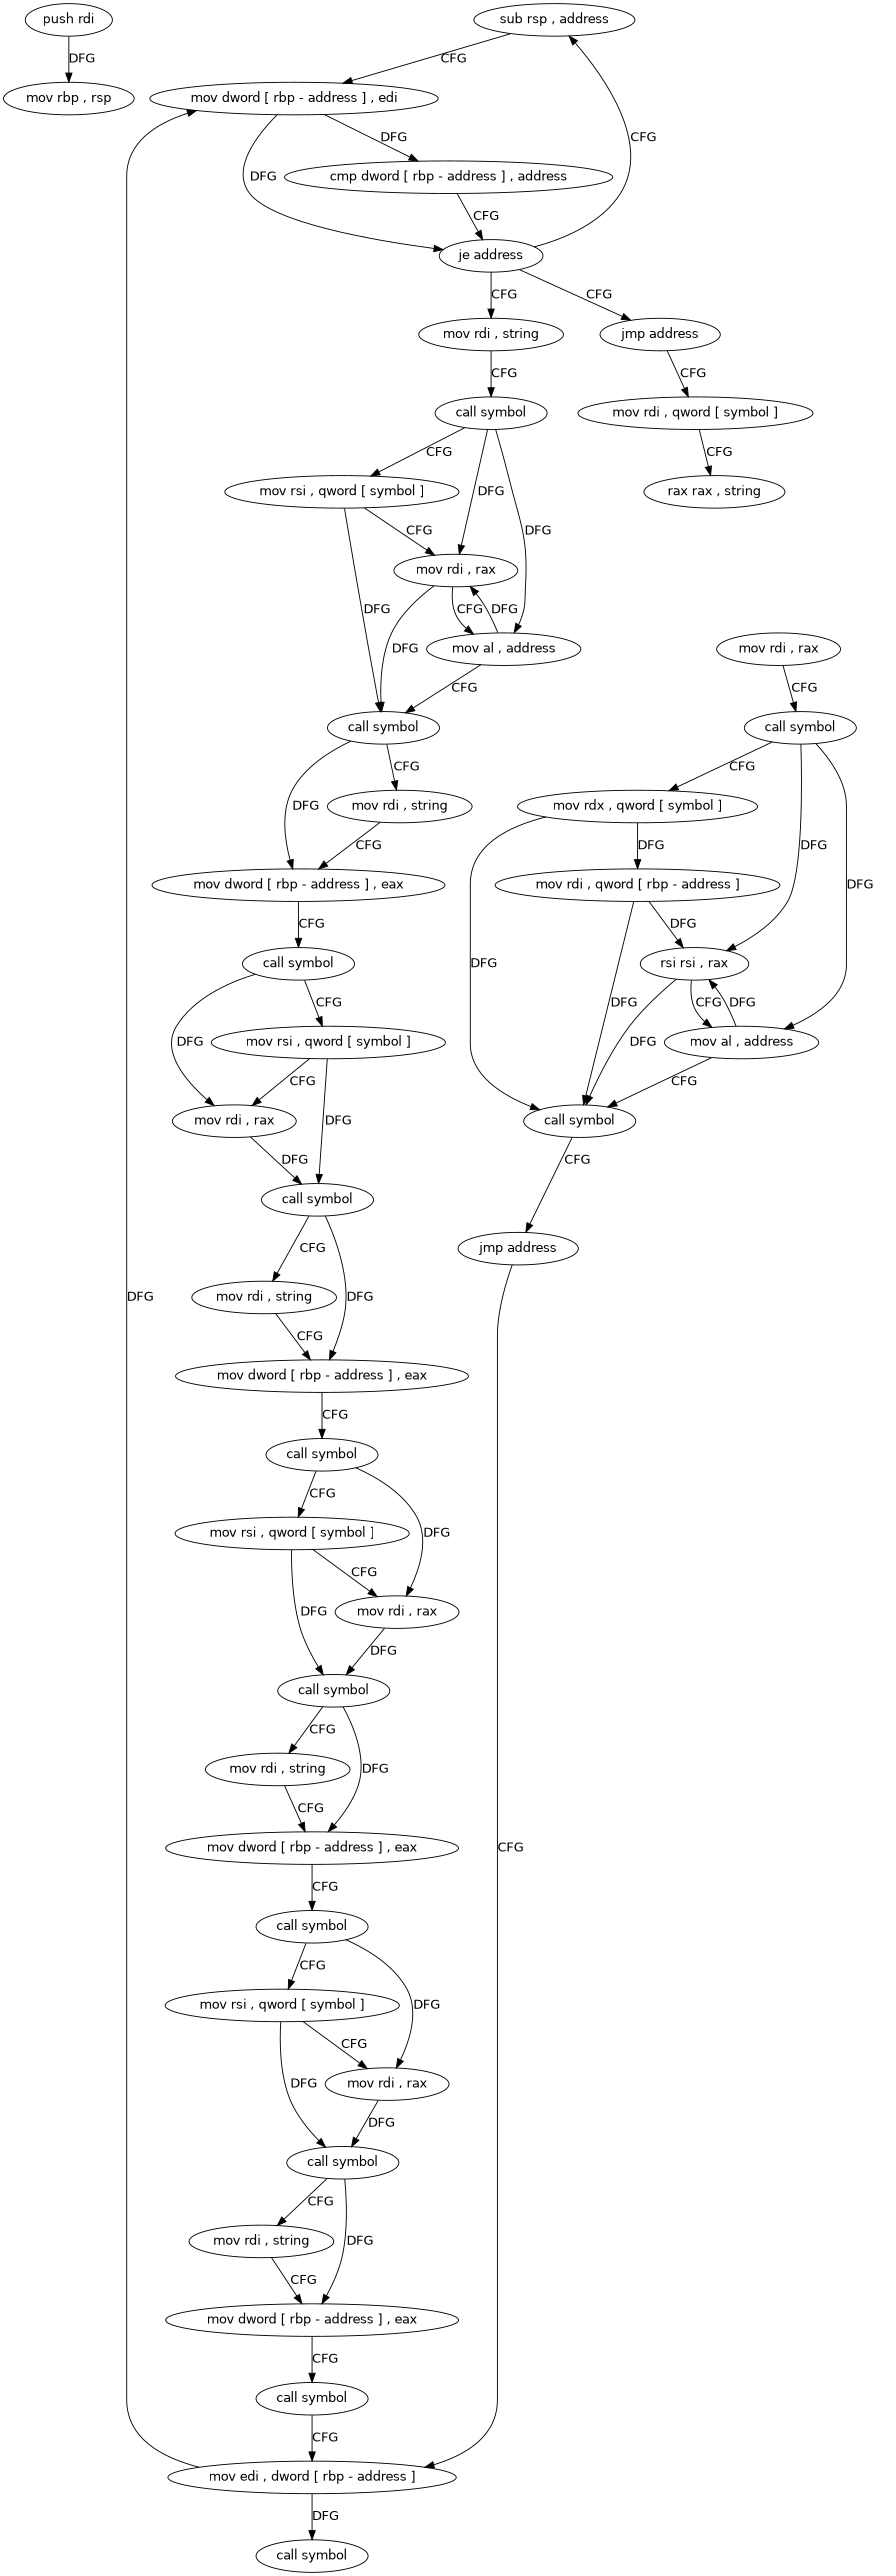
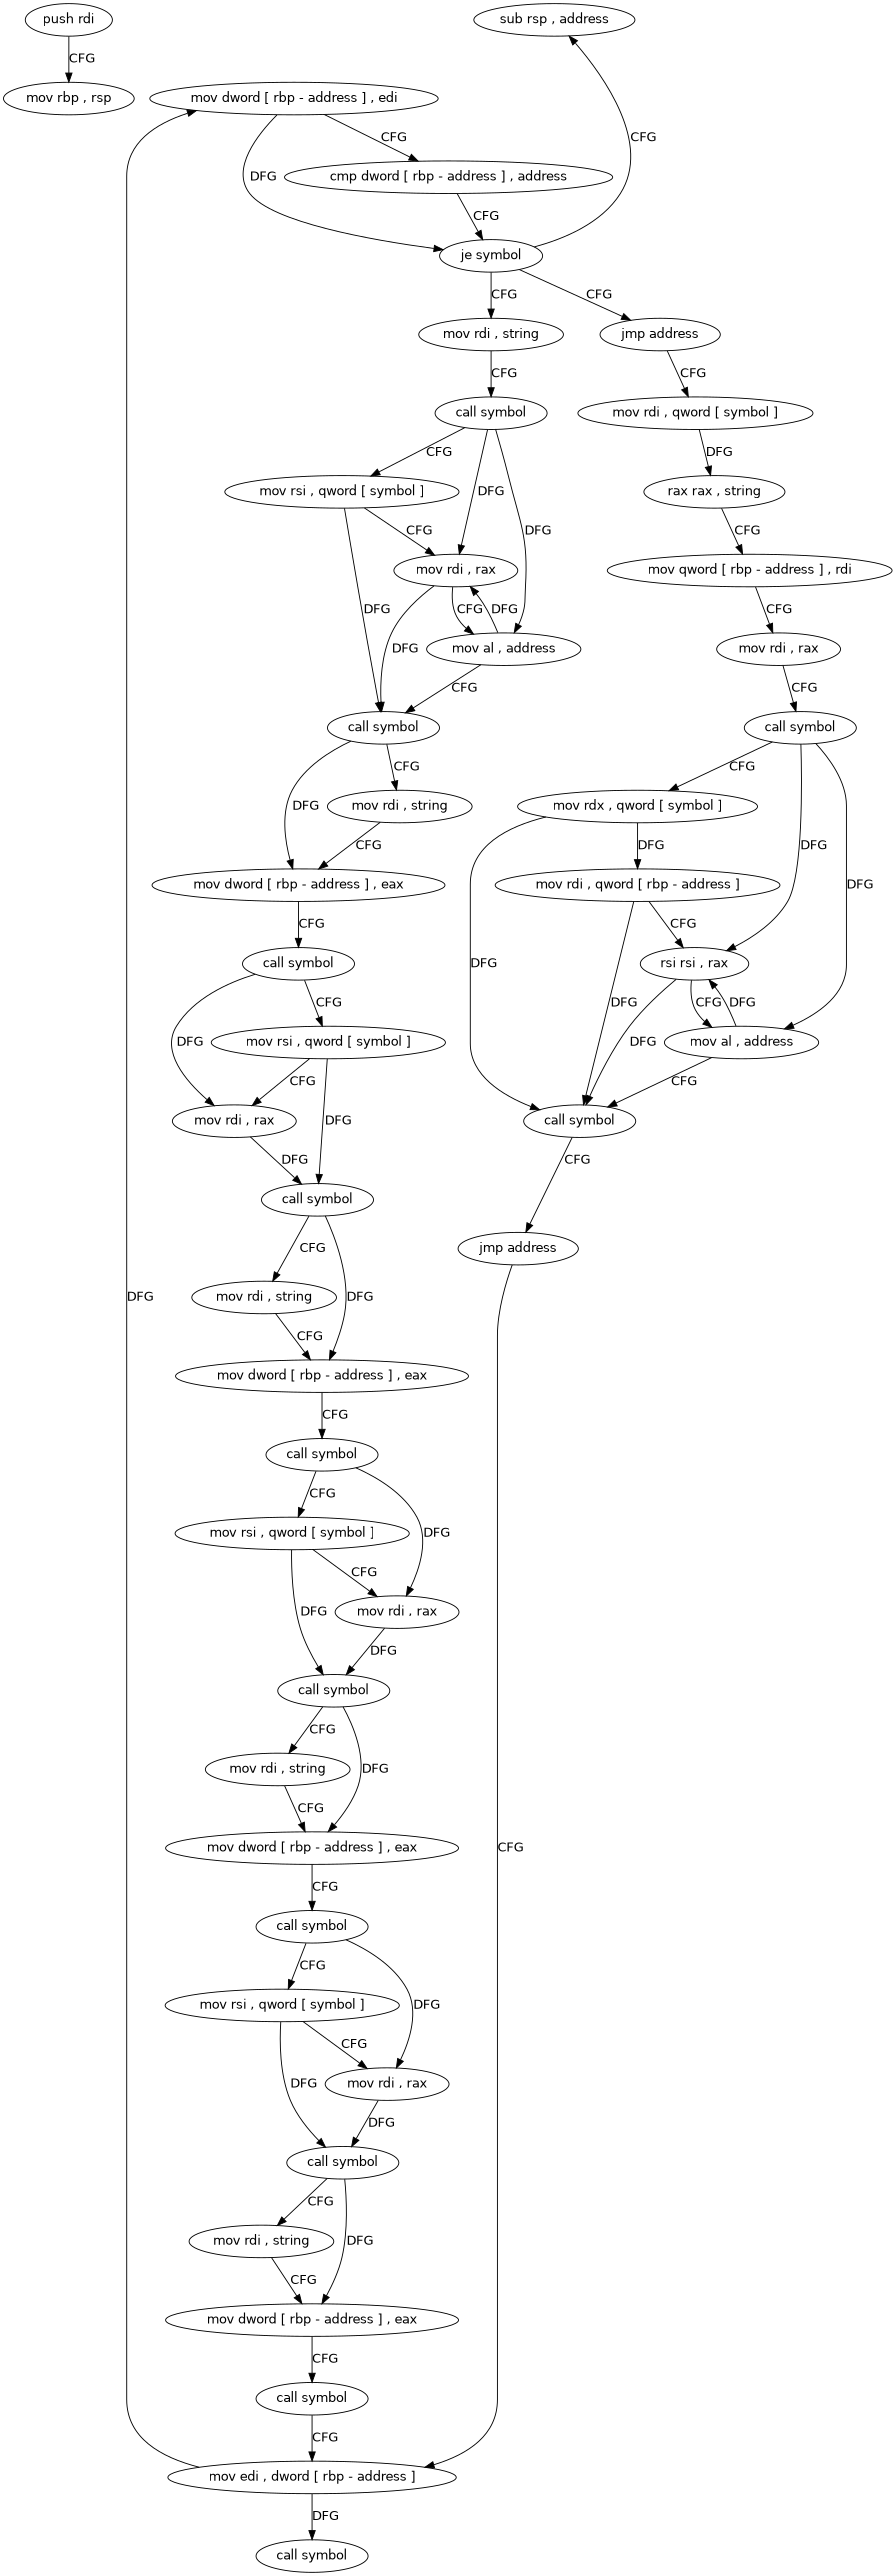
edge "sub rsp , address" -> "mov dword [ rbp - address ] , edi": removed, label "CFG"
edge "push rdi" -> "mov rbp , rsp": label "DFG" -> "CFG"
edge "mov dword [ rbp - address ] , edi" -> "cmp dword [ rbp - address ] , address": label "DFG" -> "CFG"
node "je address": label "je address" -> "je symbol"
edge "mov rdi , qword [ symbol ]" -> "rax rax , string": label "CFG" -> "DFG"
node "mov qword [ rbp - address ] , rdi": added
edge "mov rdi , qword [ rbp - address ]" -> "rsi rsi , rax": label "DFG" -> "CFG"
